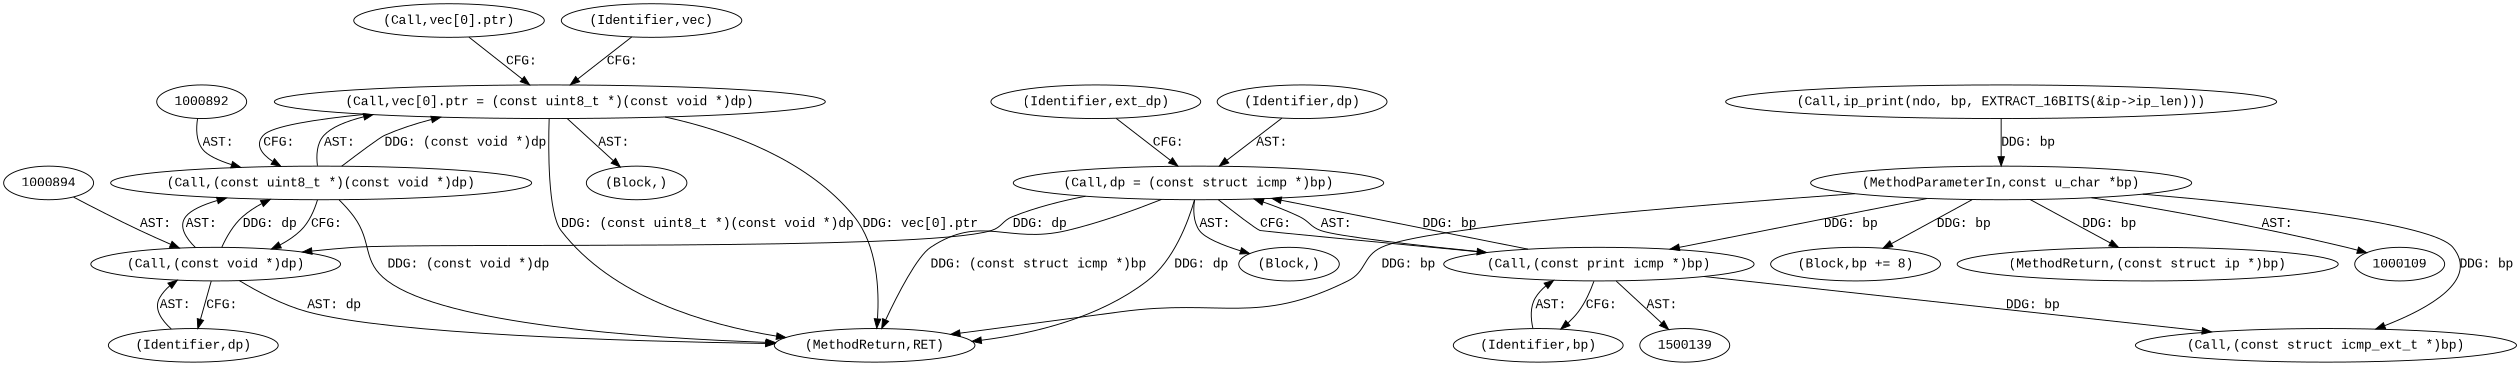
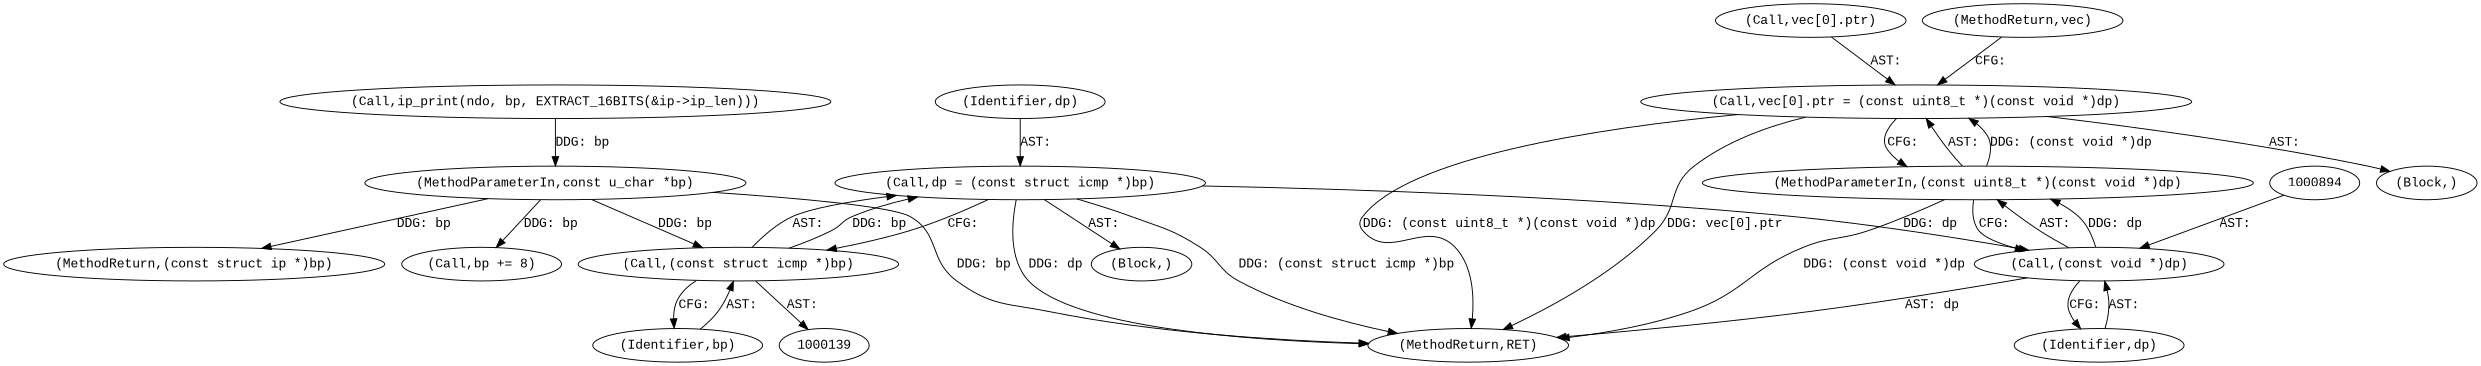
node "(Identifier,vec)": label "(Identifier,vec)" -> "(MethodReturn,vec)"
edge "(Call,vec[0].ptr)" -> "(Call,vec[0].ptr = (const uint8_t *)(const void *)dp)": label "CFG: " -> "AST: "
node "1000892": removed
node "(Identifier,ext_dp)": removed
node "(Call,(const uint8_t *)(const void *)dp)": label "(Call,(const uint8_t *)(const void *)dp)" -> "(MethodParameterIn,(const uint8_t *)(const void *)dp)"
node "(Call,(const print icmp *)bp)": label "(Call,(const print icmp *)bp)" -> "(Call,(const struct icmp *)bp)"
node "(Block,bp += 8)": label "(Block,bp += 8)" -> "(Call,bp += 8)"
node "1000109": removed
node "1500139": label "1500139" -> "1000139"
node "(Call,(const struct icmp_ext_t *)bp)": removed
